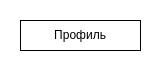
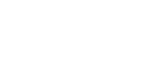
node "Профиль": removed
